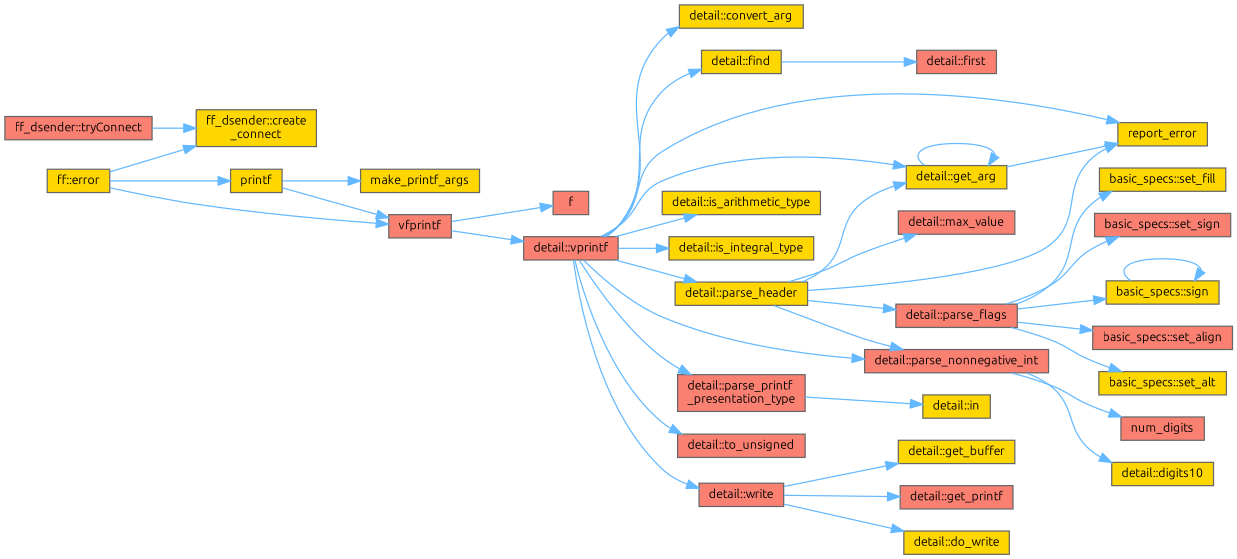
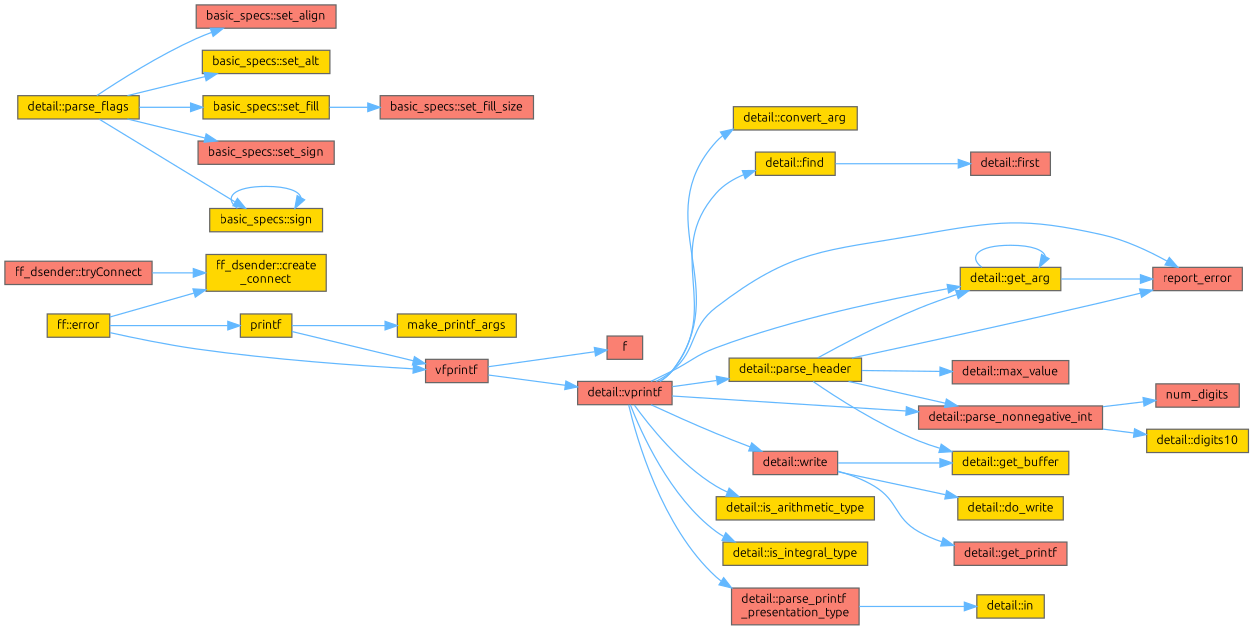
node "basic_specs::set_fill_size": added
node "report_error": fillcolor gold -> salmon
edge "detail::parse_header" -> "detail::parse_flags": now "detail::parse_header" -> "detail::get_buffer"
node "detail::parse_flags": fillcolor salmon -> gold
node "detail::to_unsigned": removed
